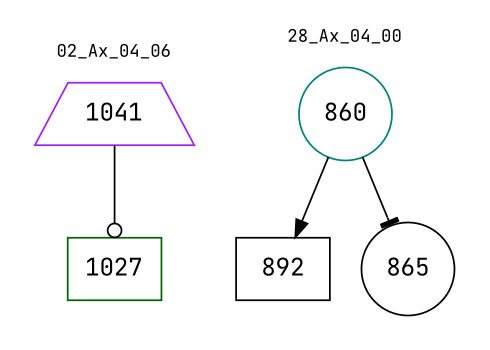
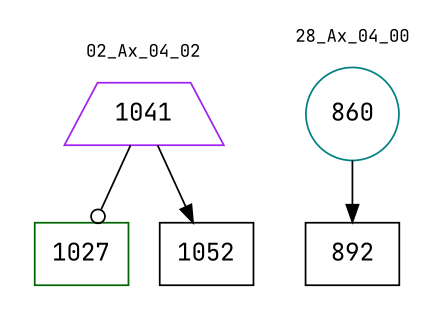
cluster "02_Ax_04_06": label "02_Ax_04_06" -> "02_Ax_04_02"
node "1052": added
node "865": removed
